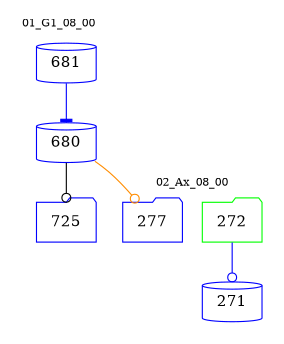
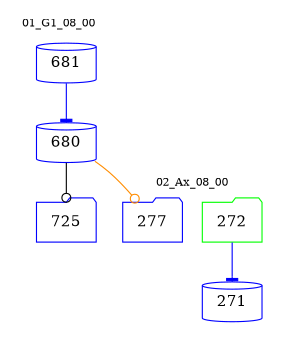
edge "272" -> "271": arrowhead odot -> tee
